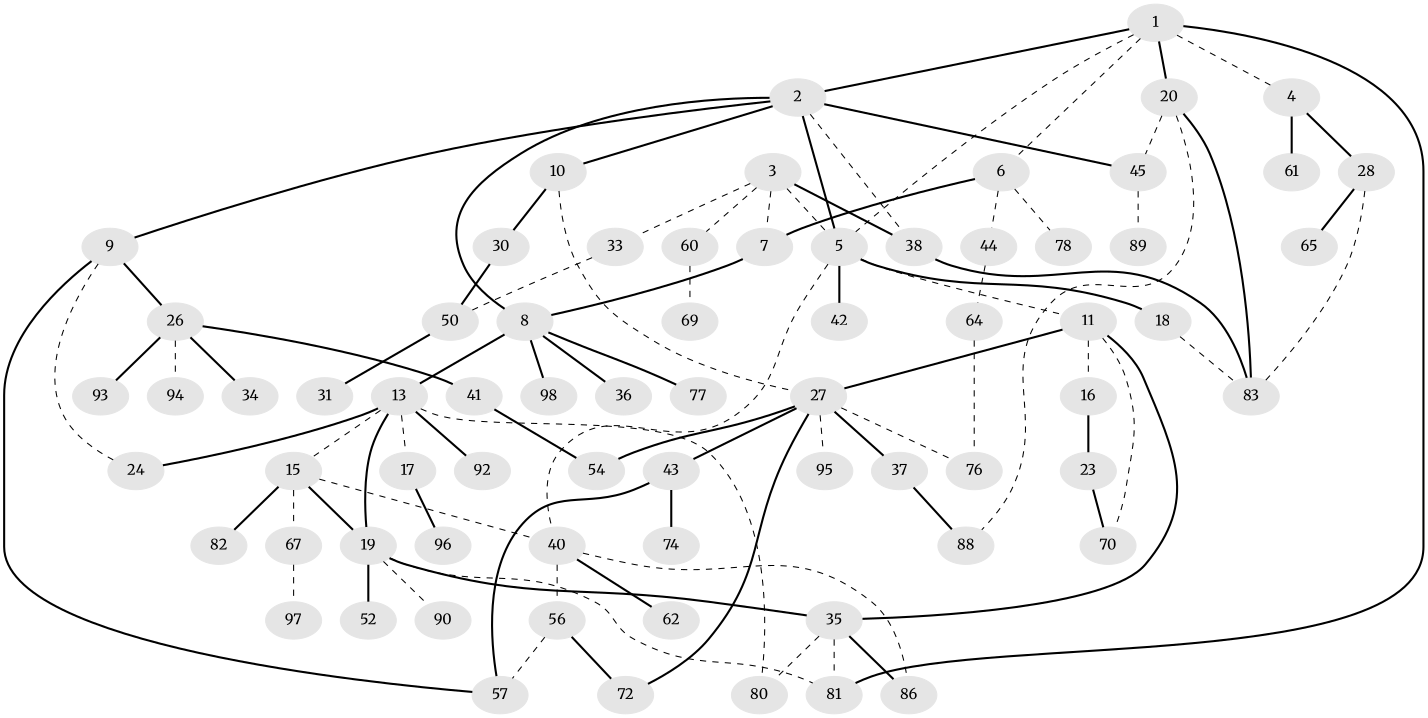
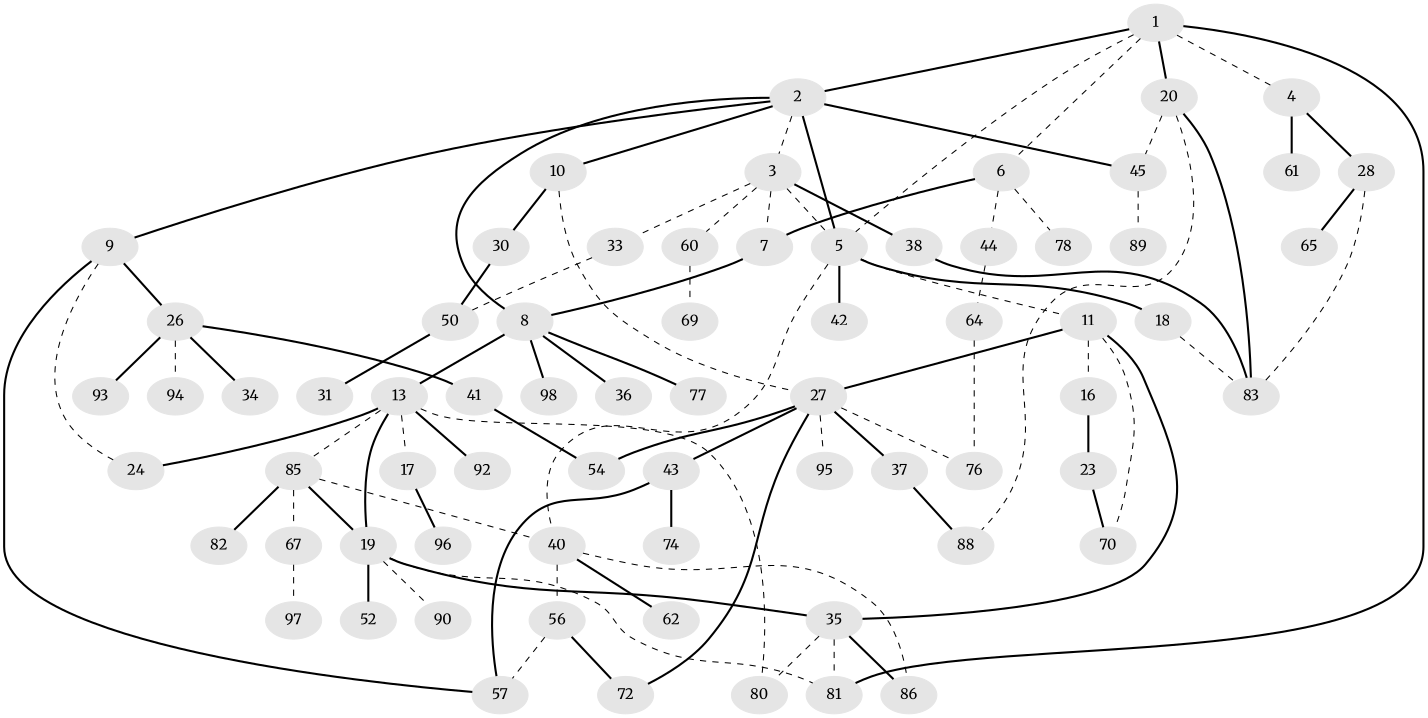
edge "2" -- "38": now "2" -- "3"
node "15": label "15" -> "85"
